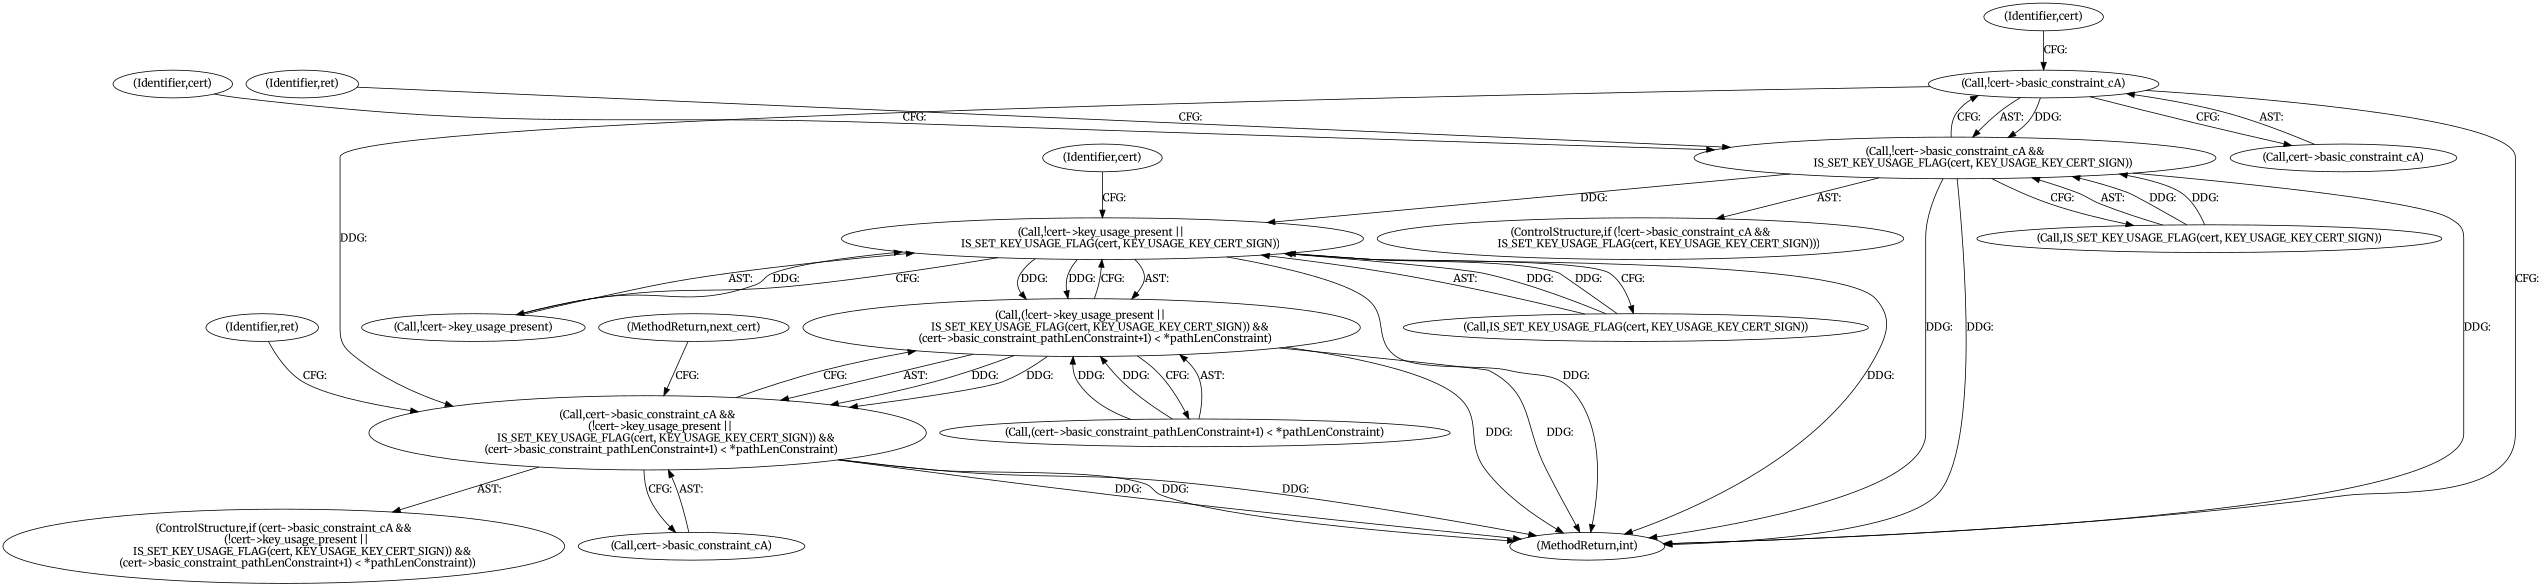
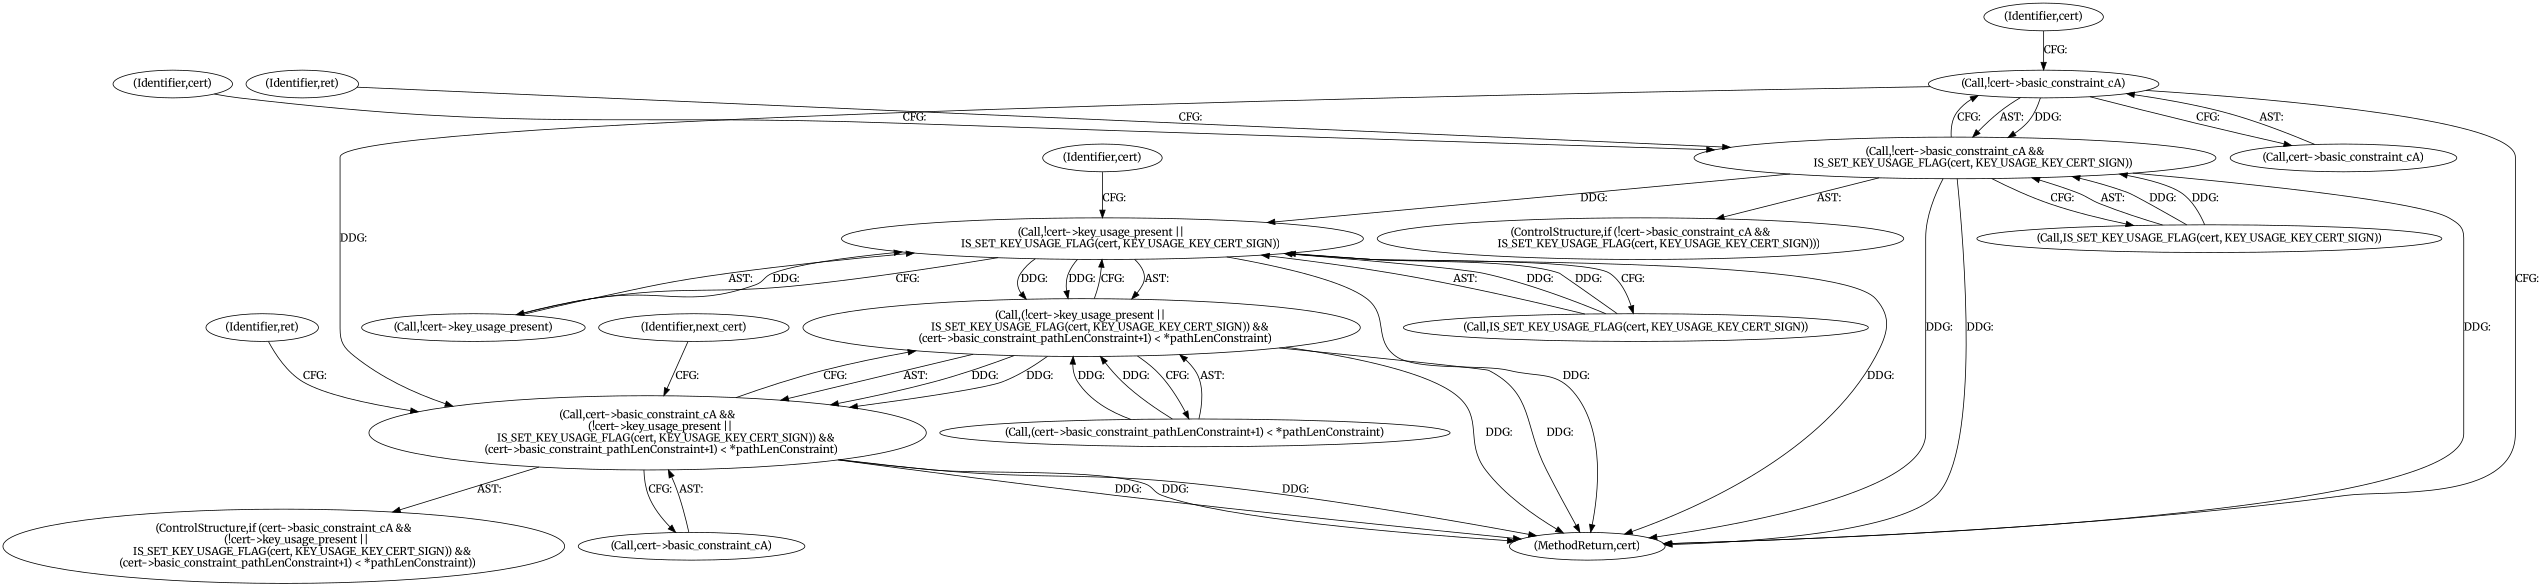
node "(MethodReturn,next_cert)": label "(MethodReturn,next_cert)" -> "(Identifier,next_cert)"
node "(MethodReturn,int)": label "(MethodReturn,int)" -> "(MethodReturn,cert)"
